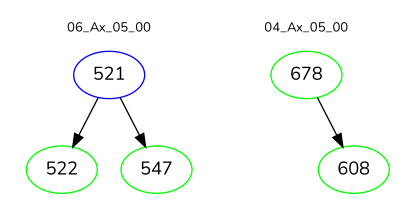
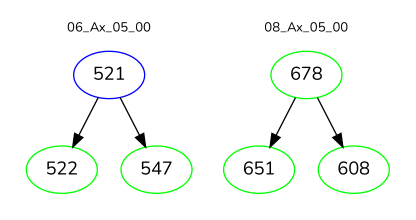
cluster "04_Ax_05_00": label "04_Ax_05_00" -> "08_Ax_05_00"
node "651": added
